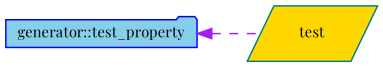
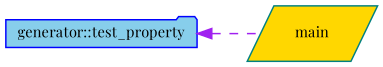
node "test": label "test" -> "main"
